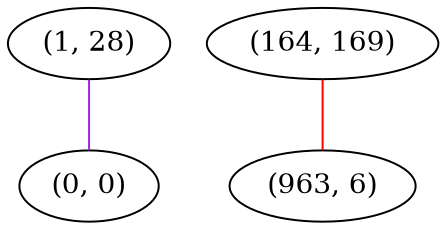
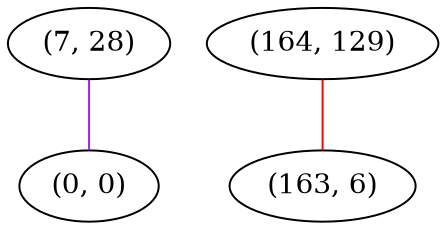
node "(1, 28)": label "(1, 28)" -> "(7, 28)"
node "(164, 169)": label "(164, 169)" -> "(164, 129)"
node "(963, 6)": label "(963, 6)" -> "(163, 6)"
